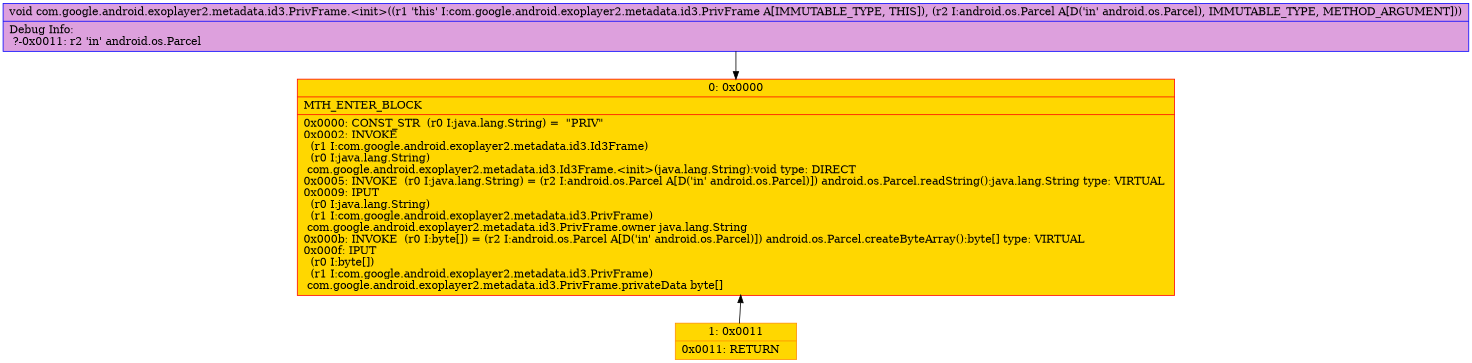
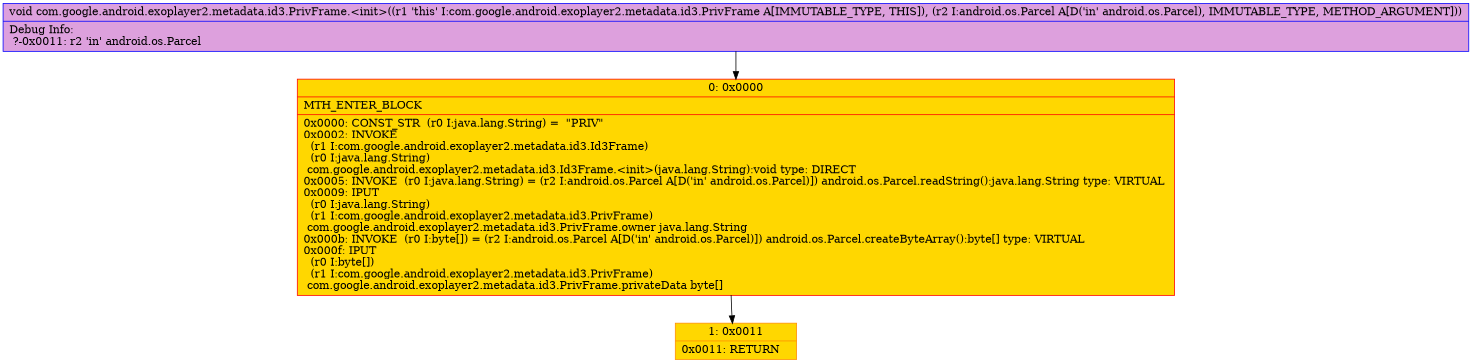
edge "1: 0x0011" -> "0: 0x0000": reversed
